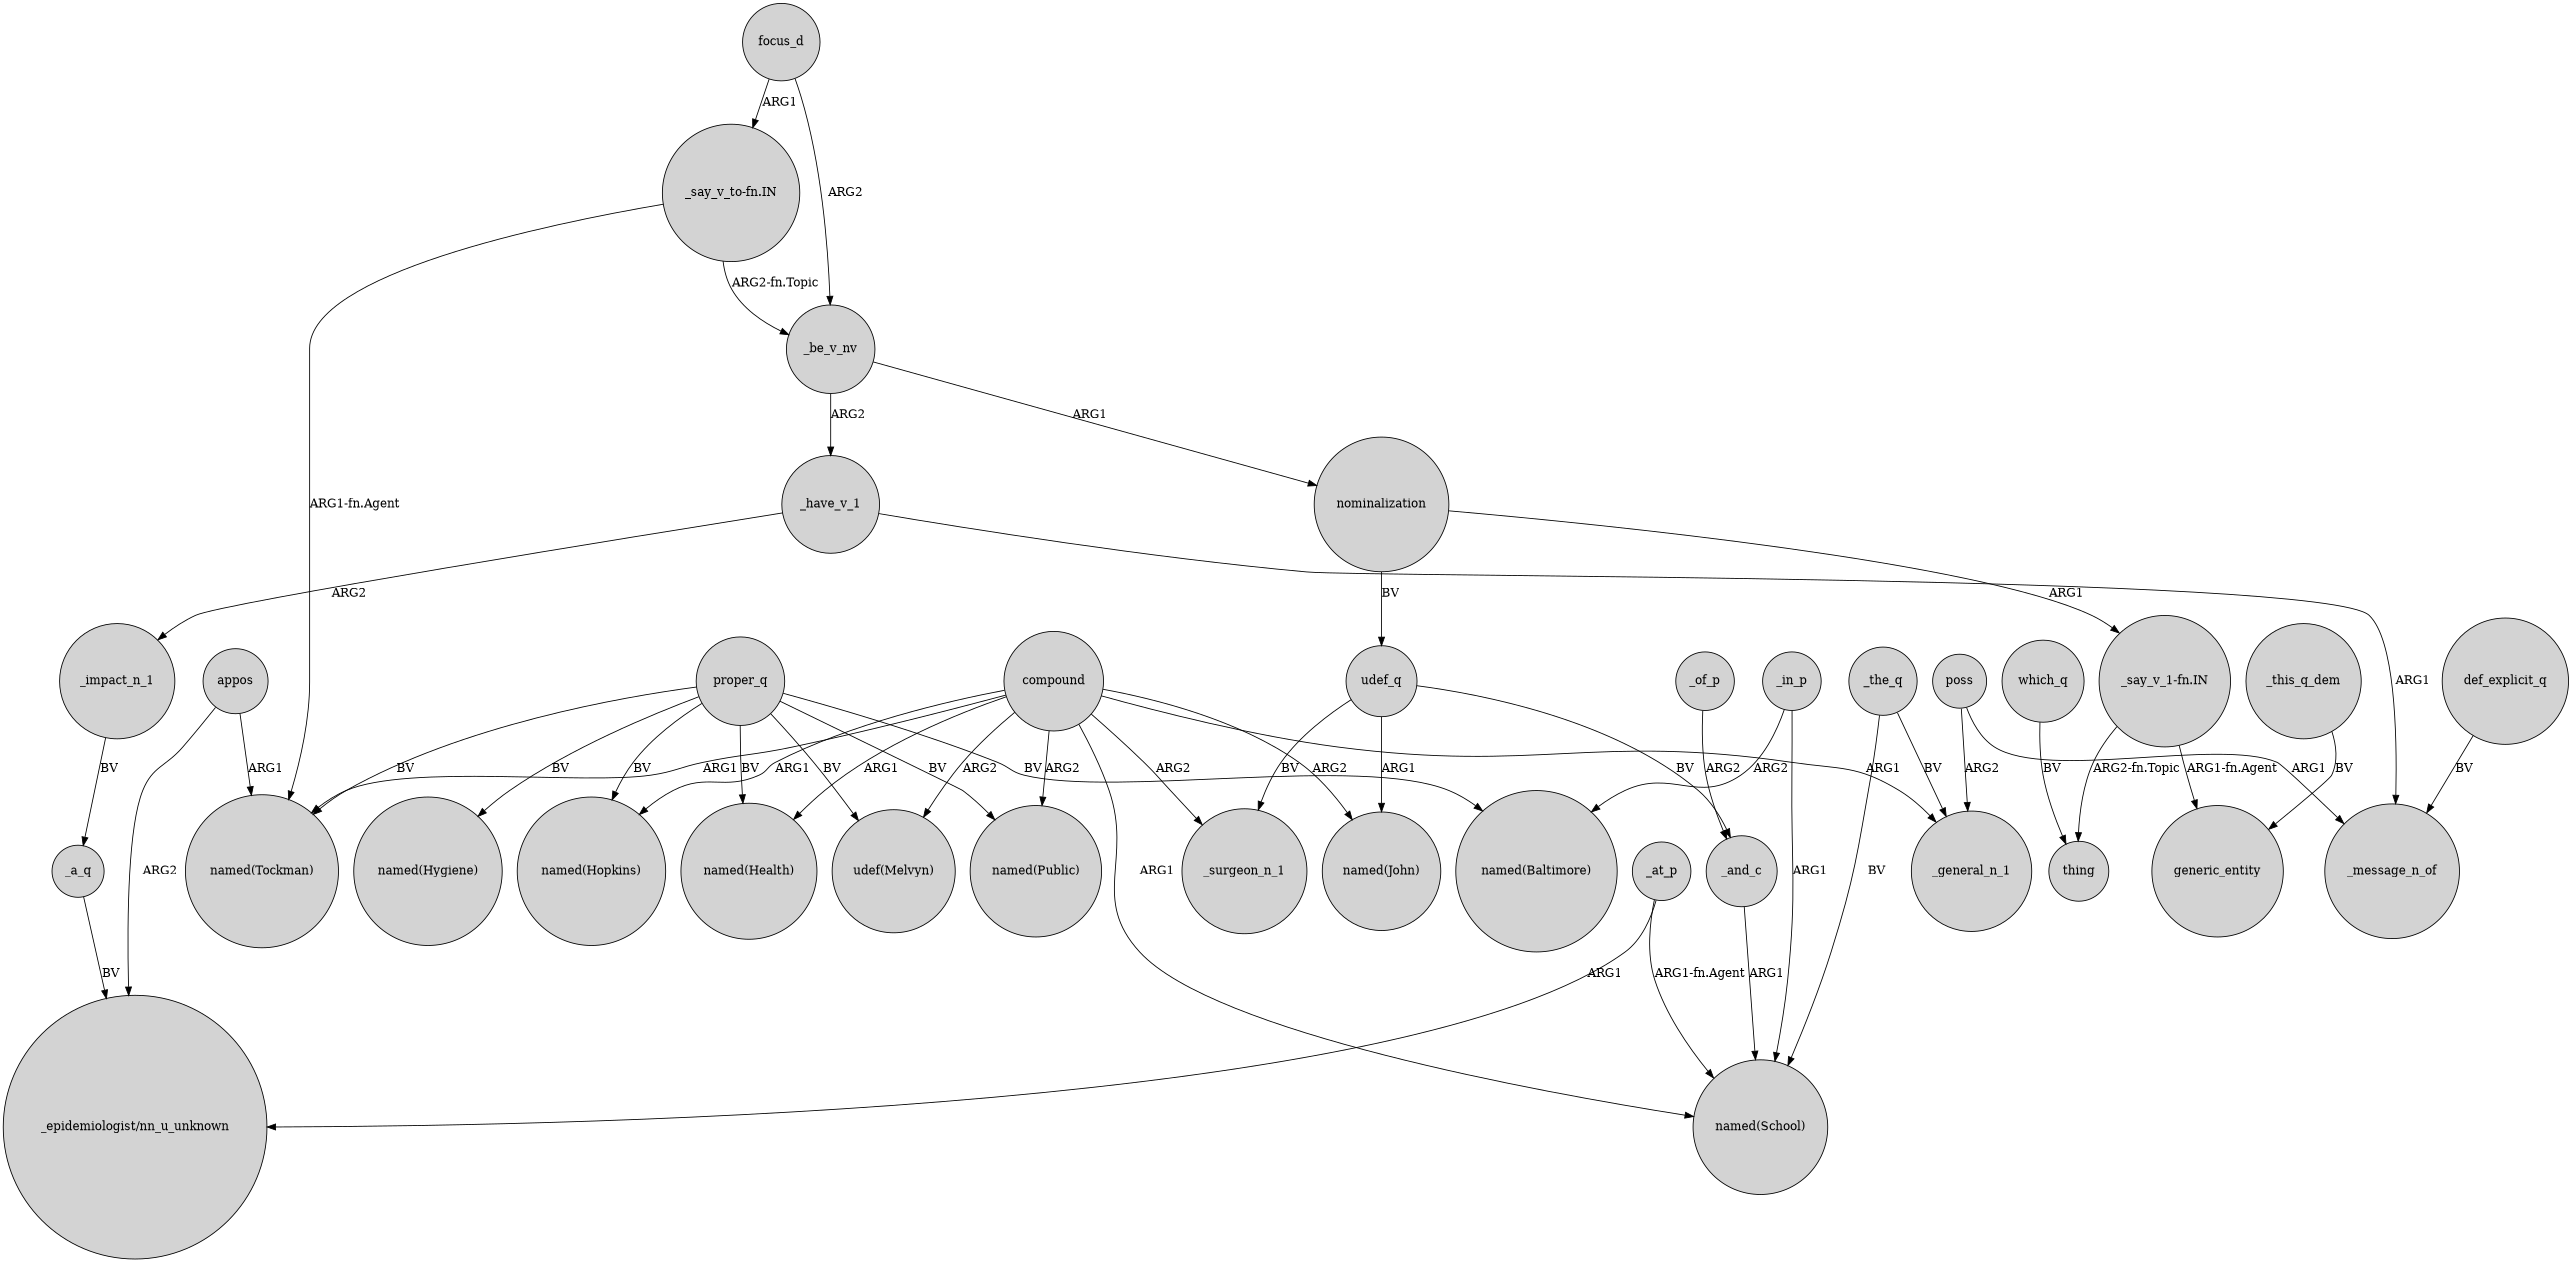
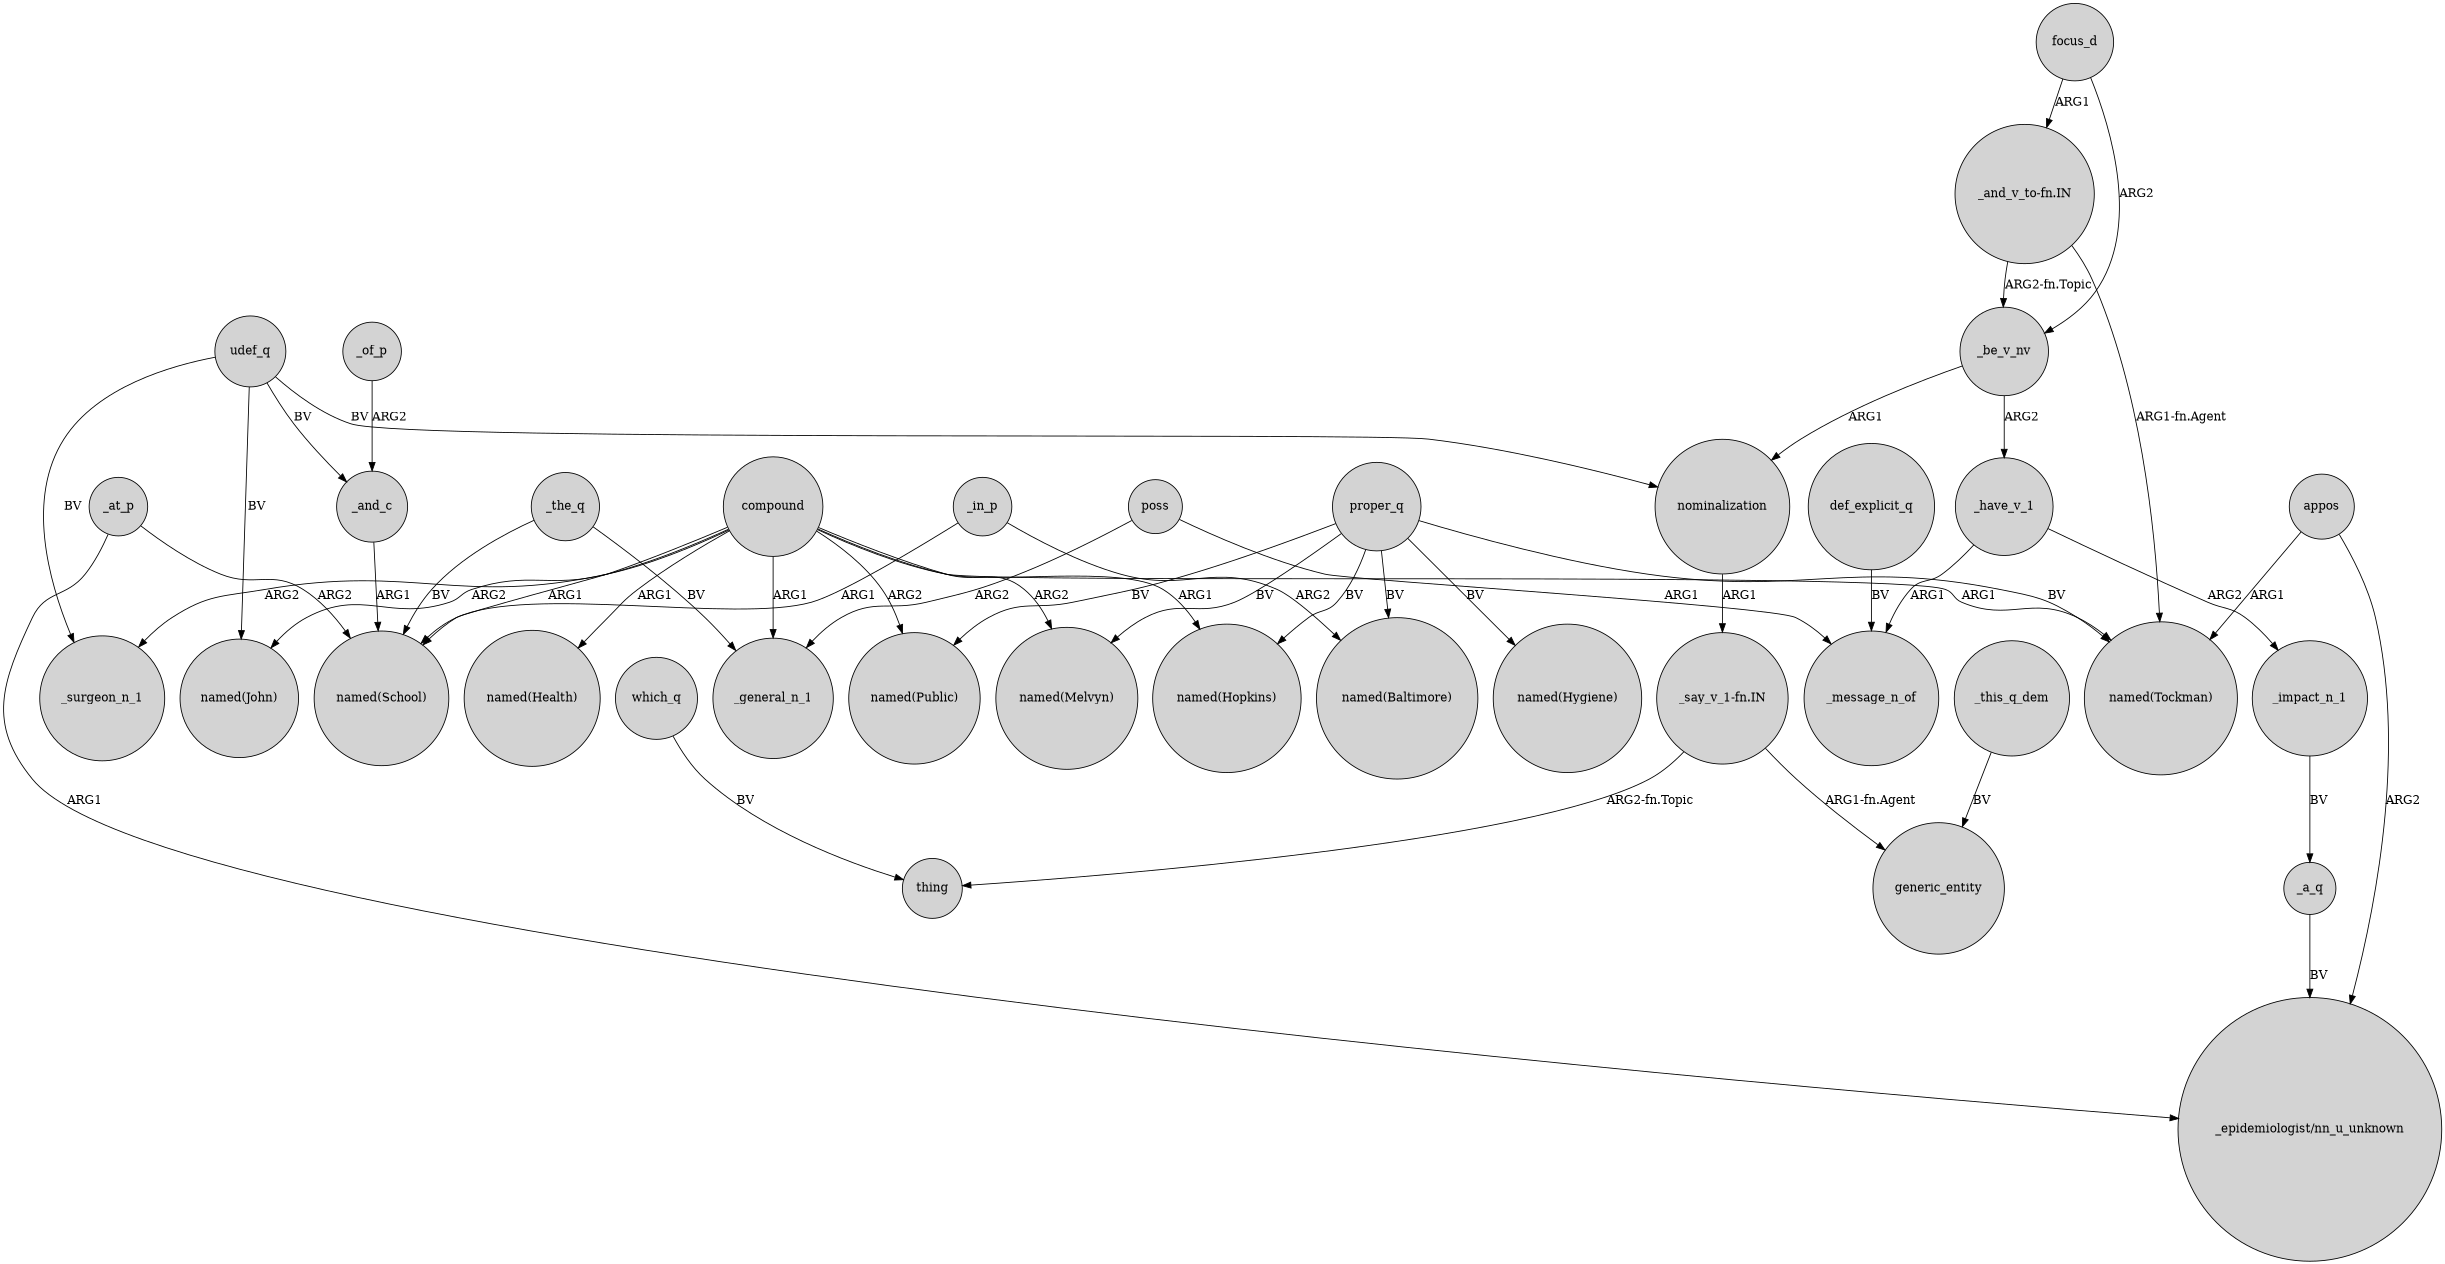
node "_say_v_to-fn.IN": label "_say_v_to-fn.IN" -> "_and_v_to-fn.IN"
edge "nominalization" -> "udef_q": reversed
edge "proper_q" -> "named(Health)": removed, label "BV"
edge "udef_q" -> "named(John)": label "ARG1" -> "BV"
node "udef(Melvyn)": label "udef(Melvyn)" -> "named(Melvyn)"
edge "_at_p" -> "named(School)": label "ARG1-fn.Agent" -> "ARG2"
